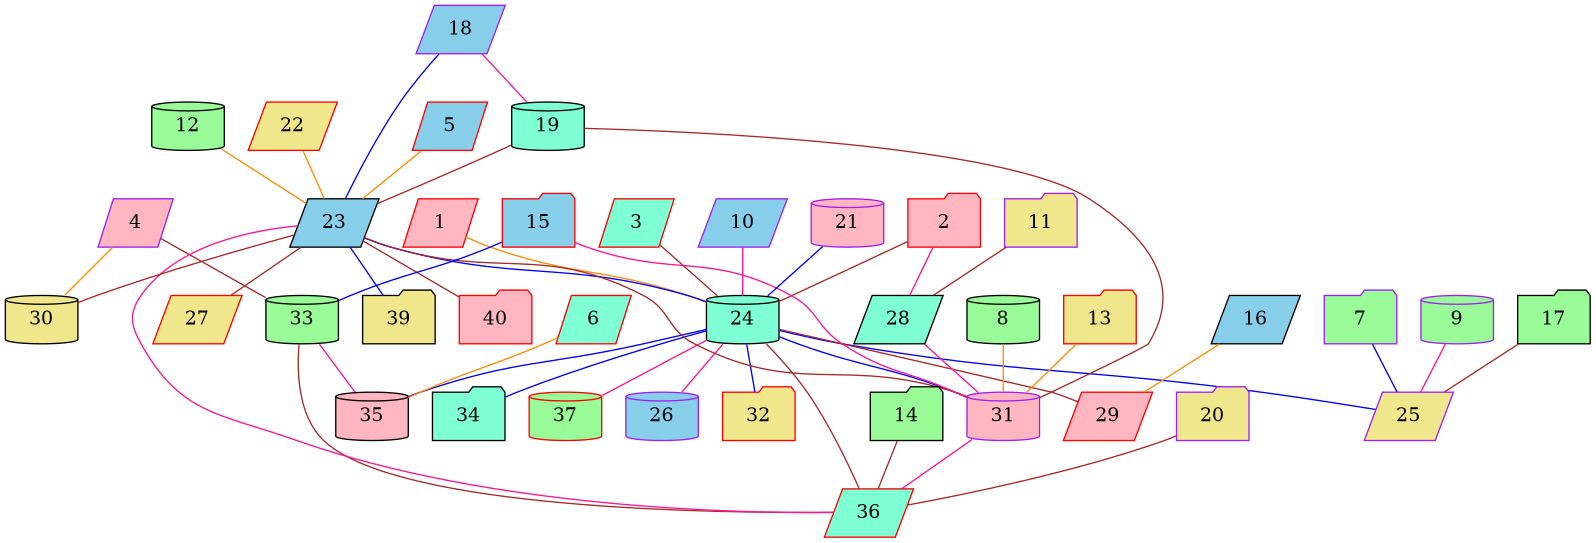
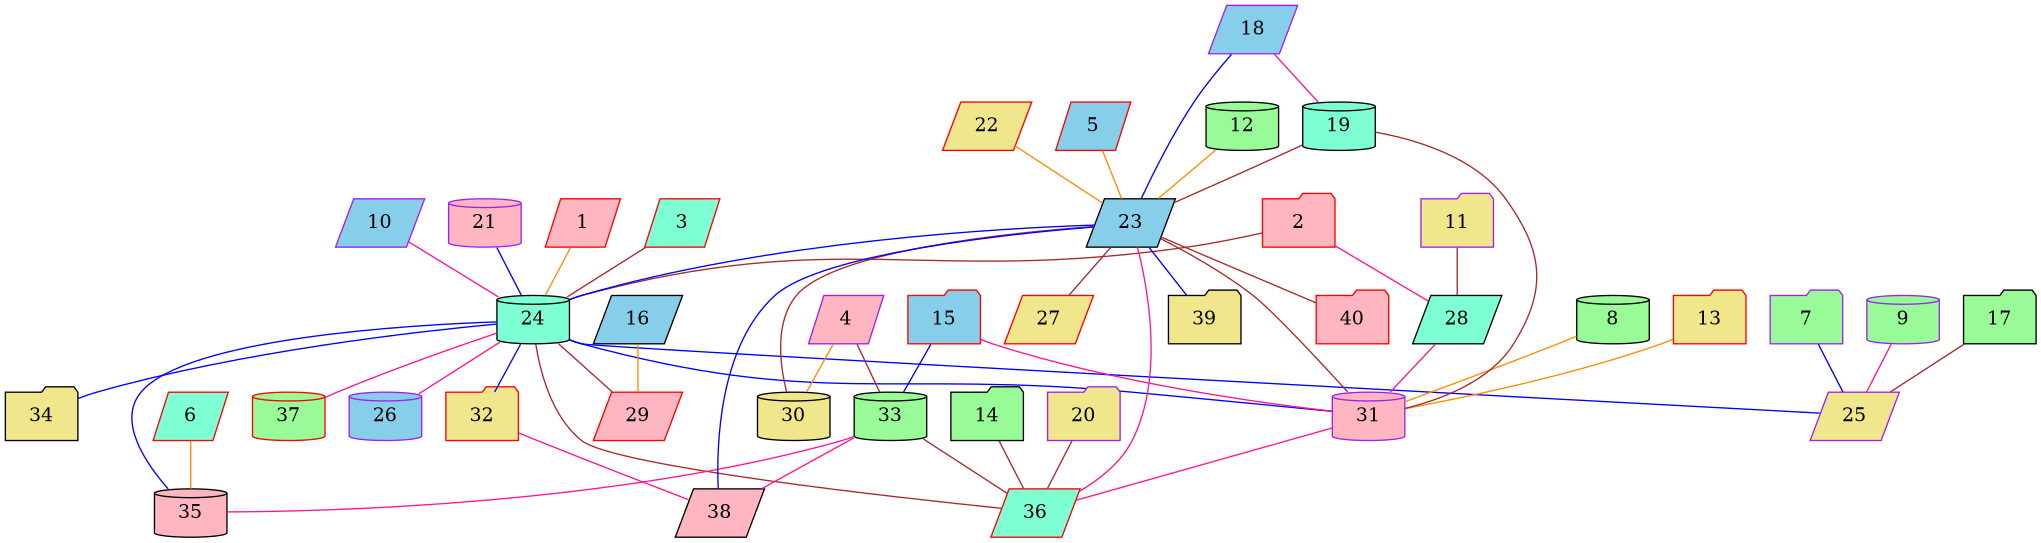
node "34": fillcolor aquamarine -> khaki
node "38": added
